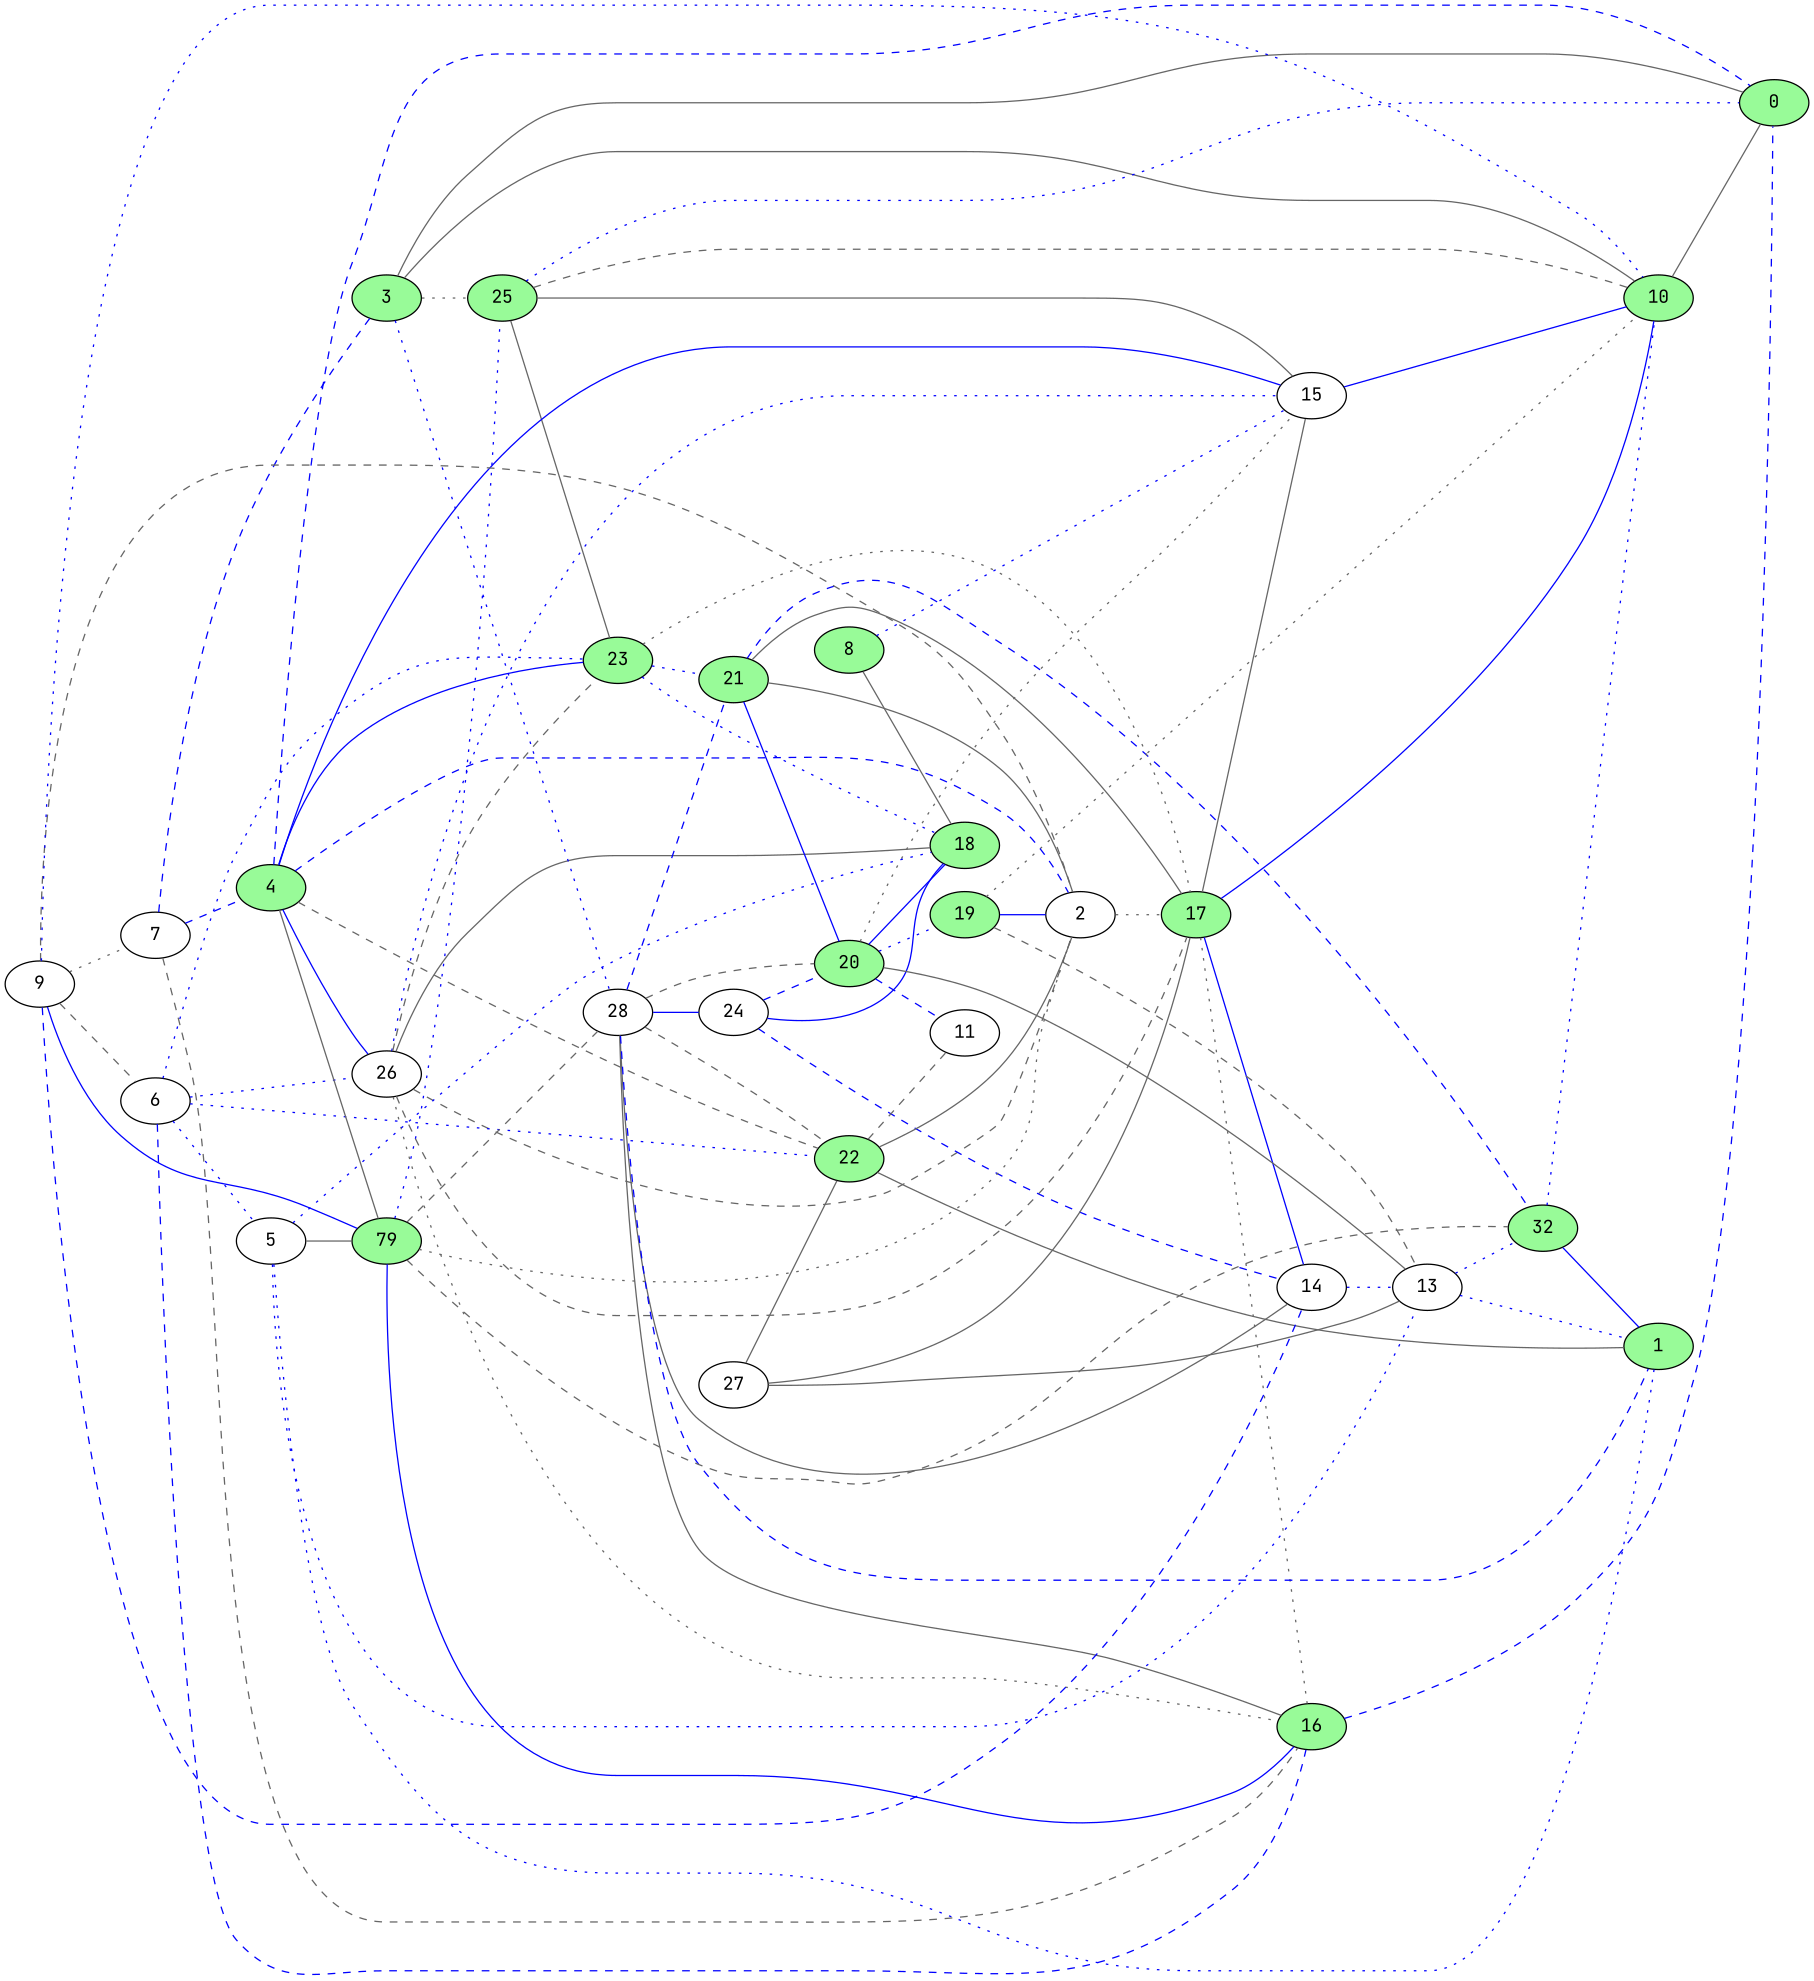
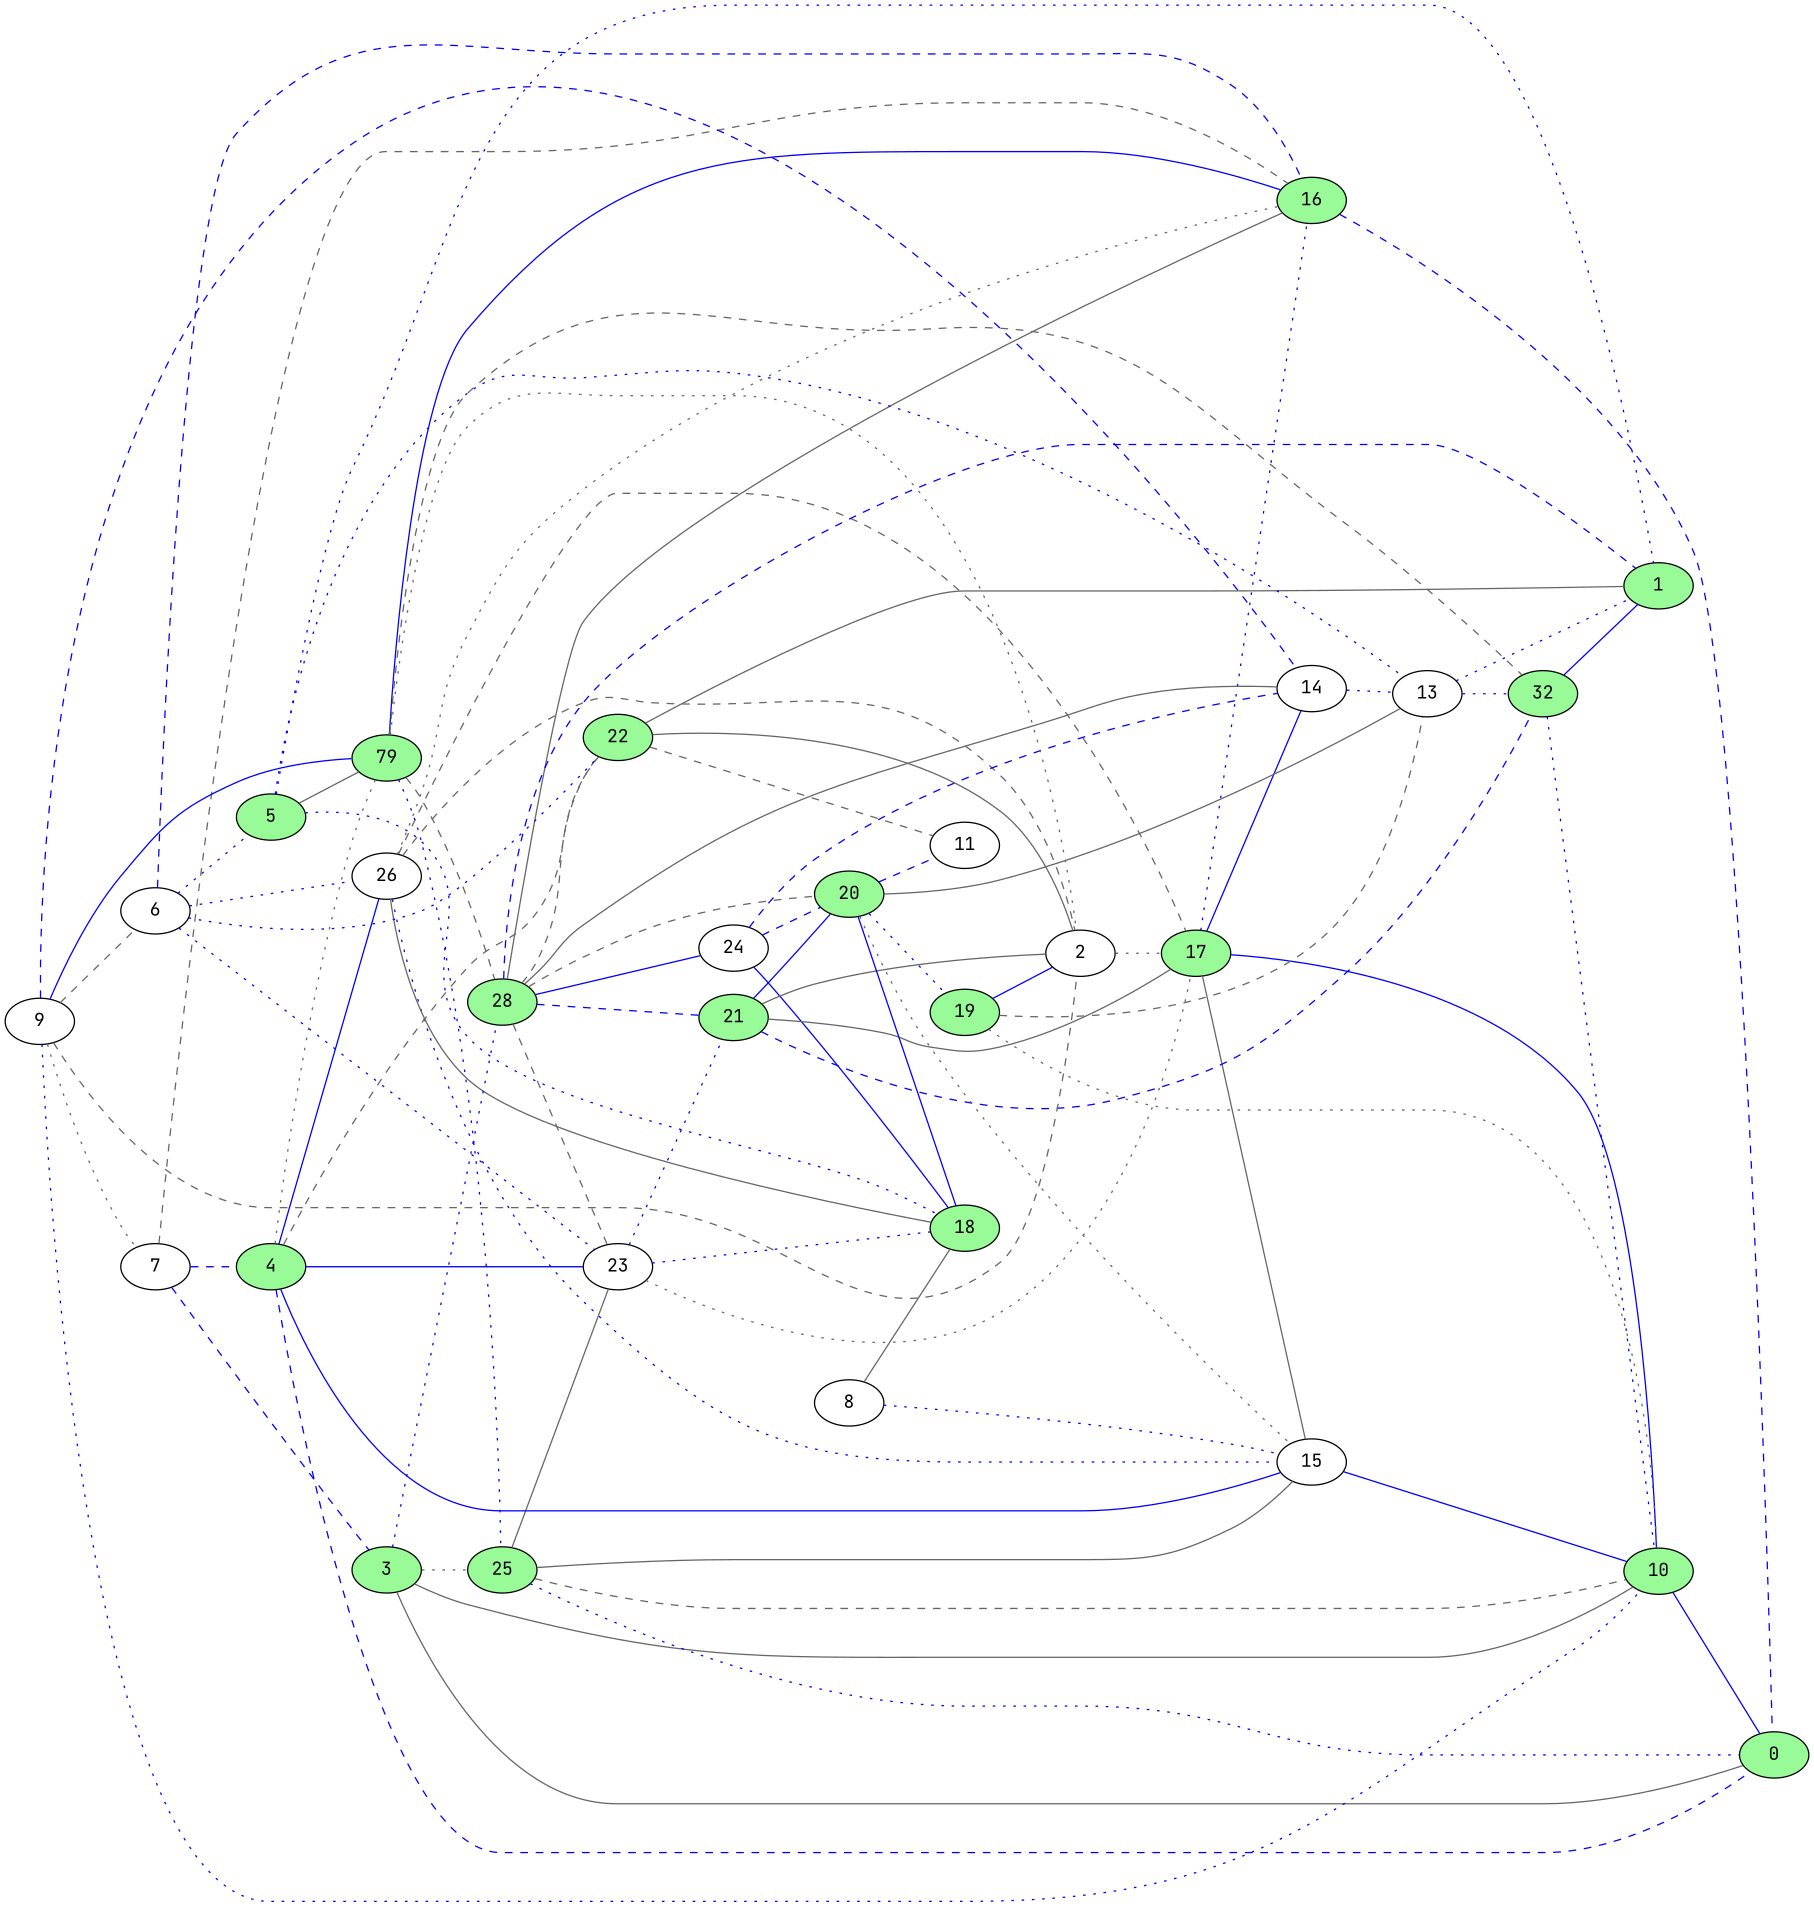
edge "0" -- "10": color gray40 -> blue
node "8": fillcolor palegreen -> white
node "23": fillcolor palegreen -> white
edge "4" -- "2": removed
edge "23" -- "26": now "23" -- "28"
node "28": fillcolor white -> palegreen
edge "4" -- "79": style solid -> dotted
node "5": fillcolor white -> palegreen
edge "17" -- "16": color gray40 -> blue
node "27": removed
